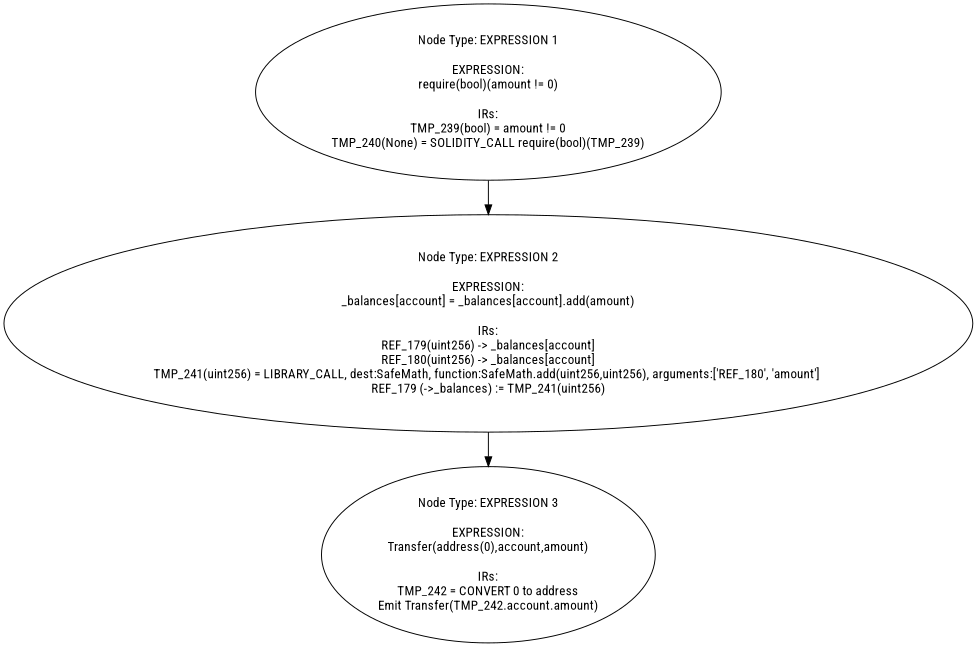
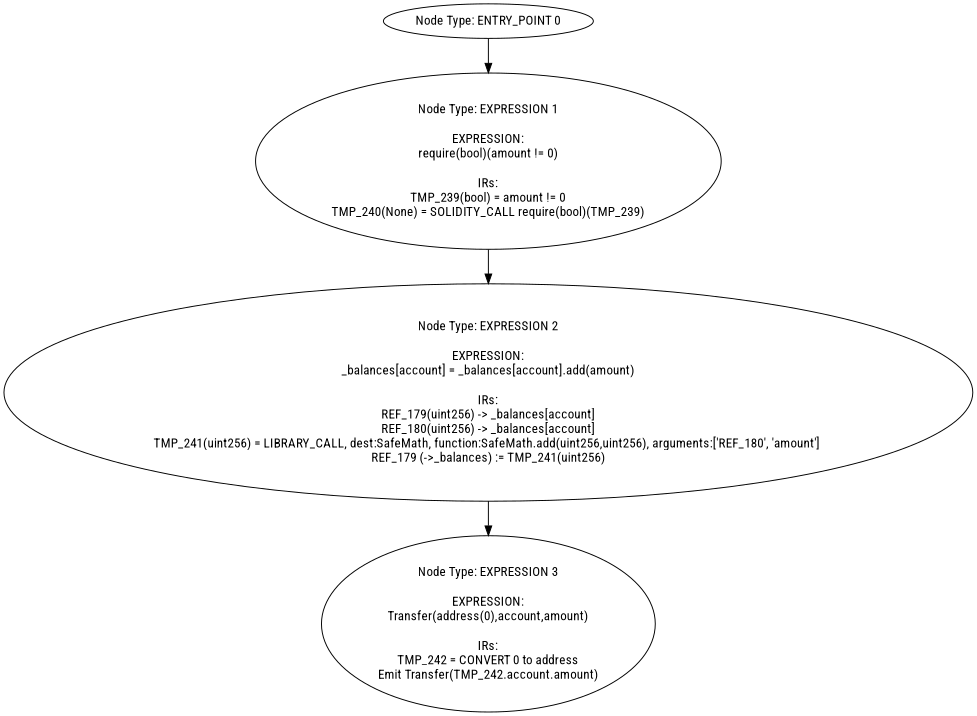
node "Node Type: ENTRY_POINT 0": added
